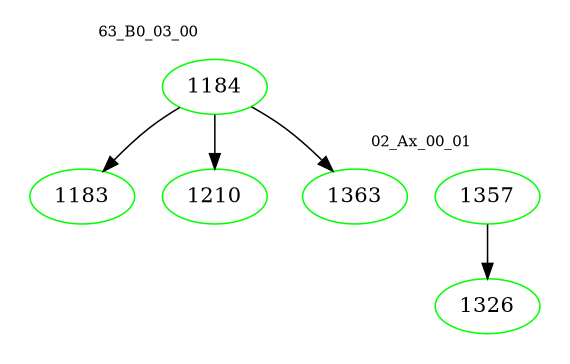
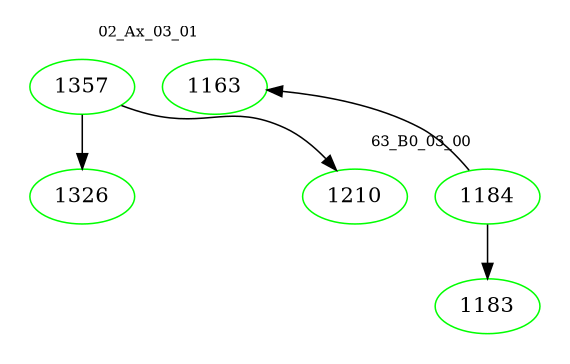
edge "1184" -> "1210": now "1357" -> "1210"
cluster "02_Ax_00_01": label "02_Ax_00_01" -> "02_Ax_03_01"
node "1363": label "1363" -> "1163"
